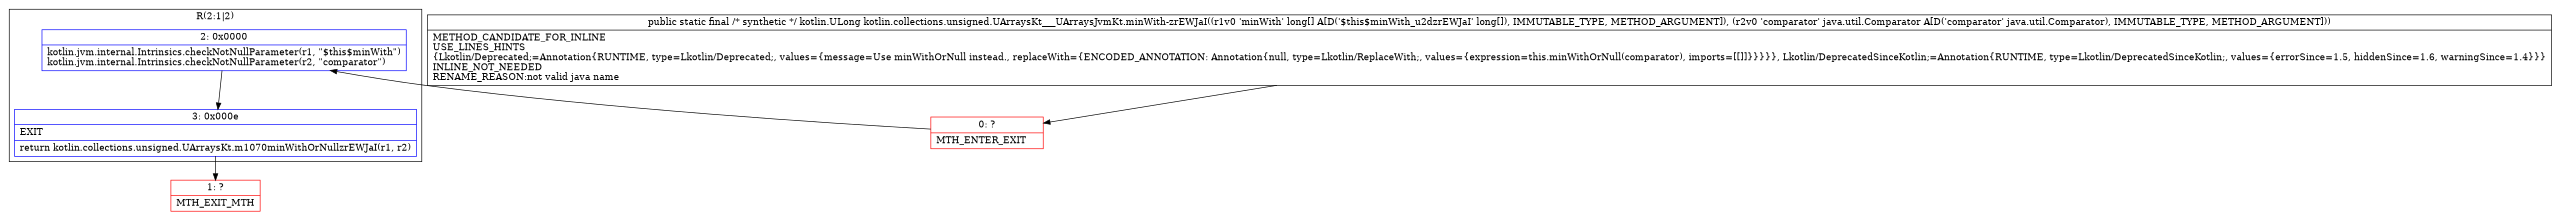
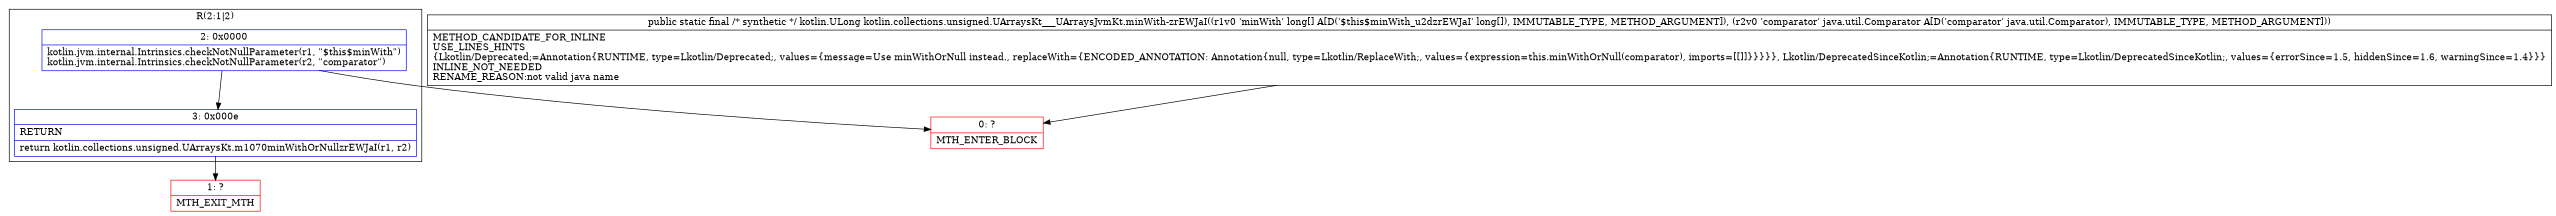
edge "0: ?" -> "2: 0x0000": reversed
node "3: 0x000e": text "EXIT" -> "RETURN"
node "0: ?": text "MTH_ENTER_EXIT" -> "MTH_ENTER_BLOCK"
